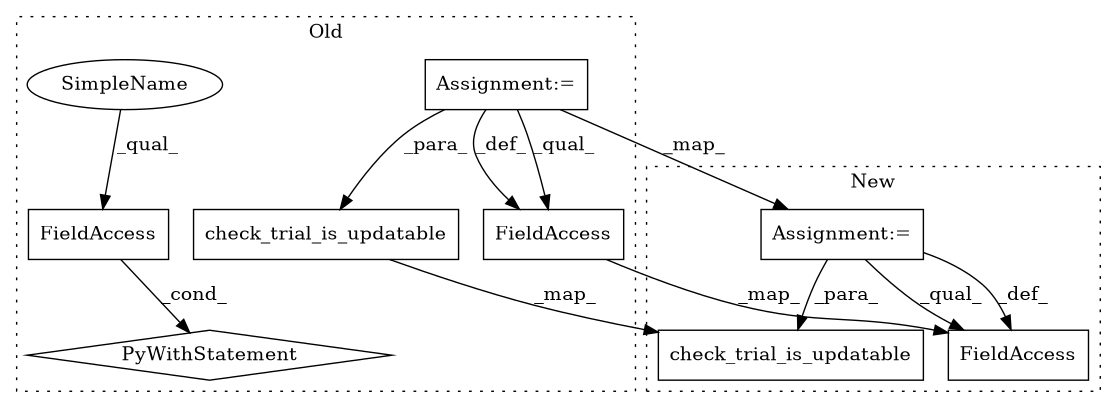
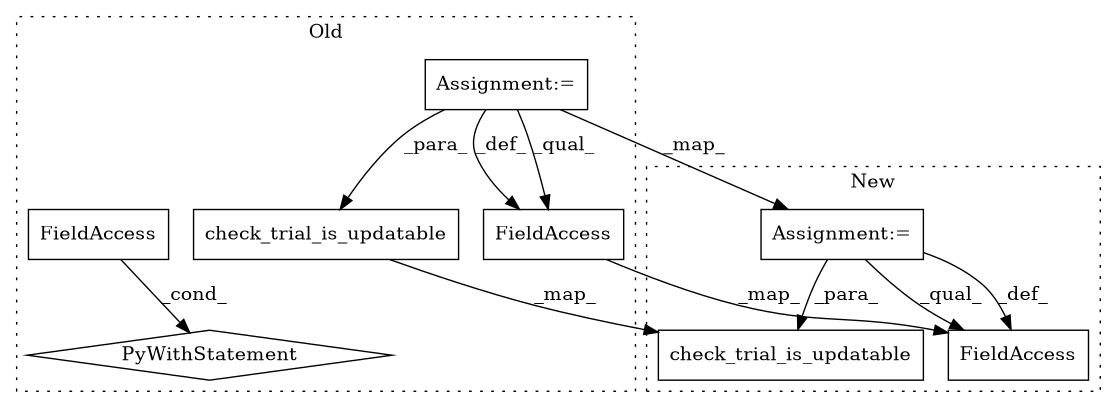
node "SimpleName": removed
